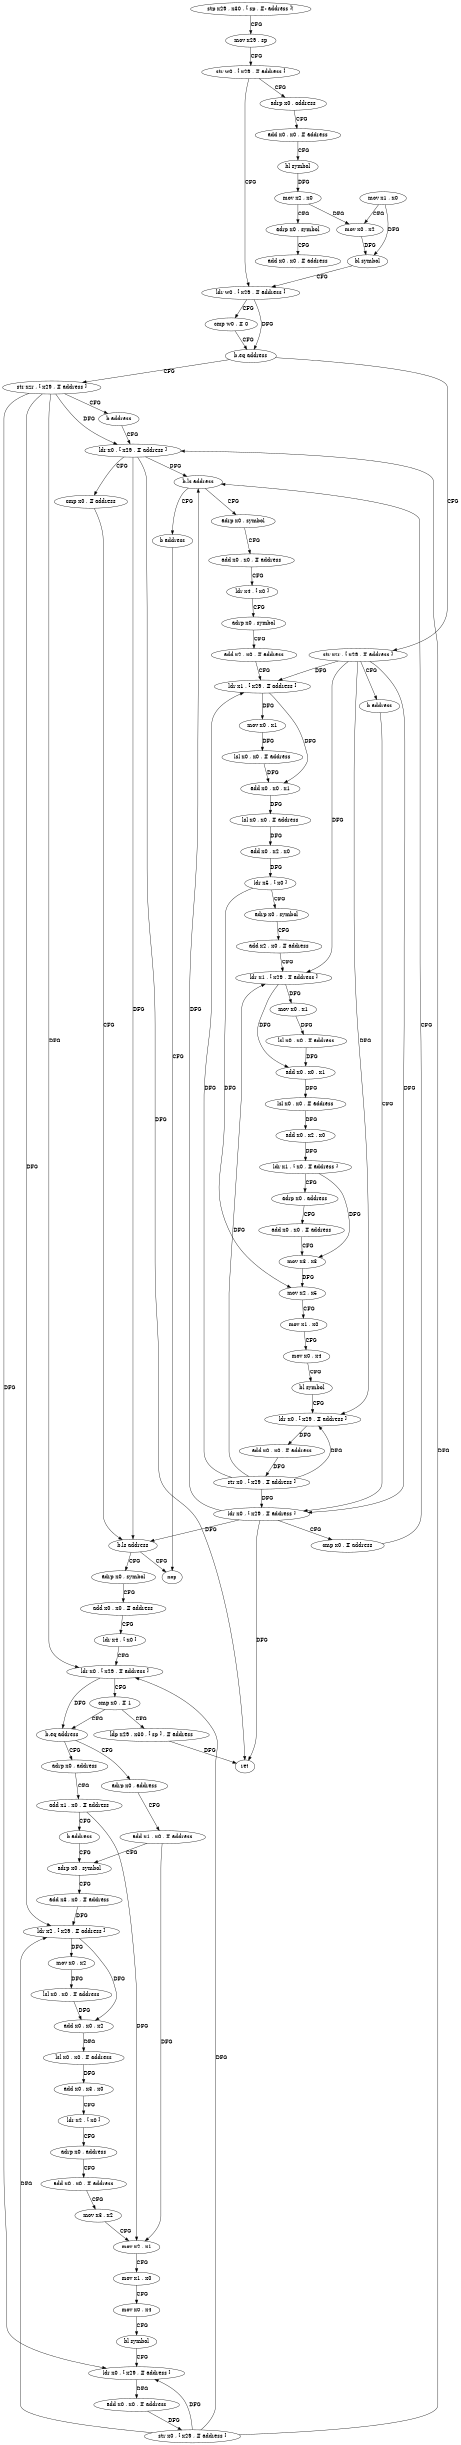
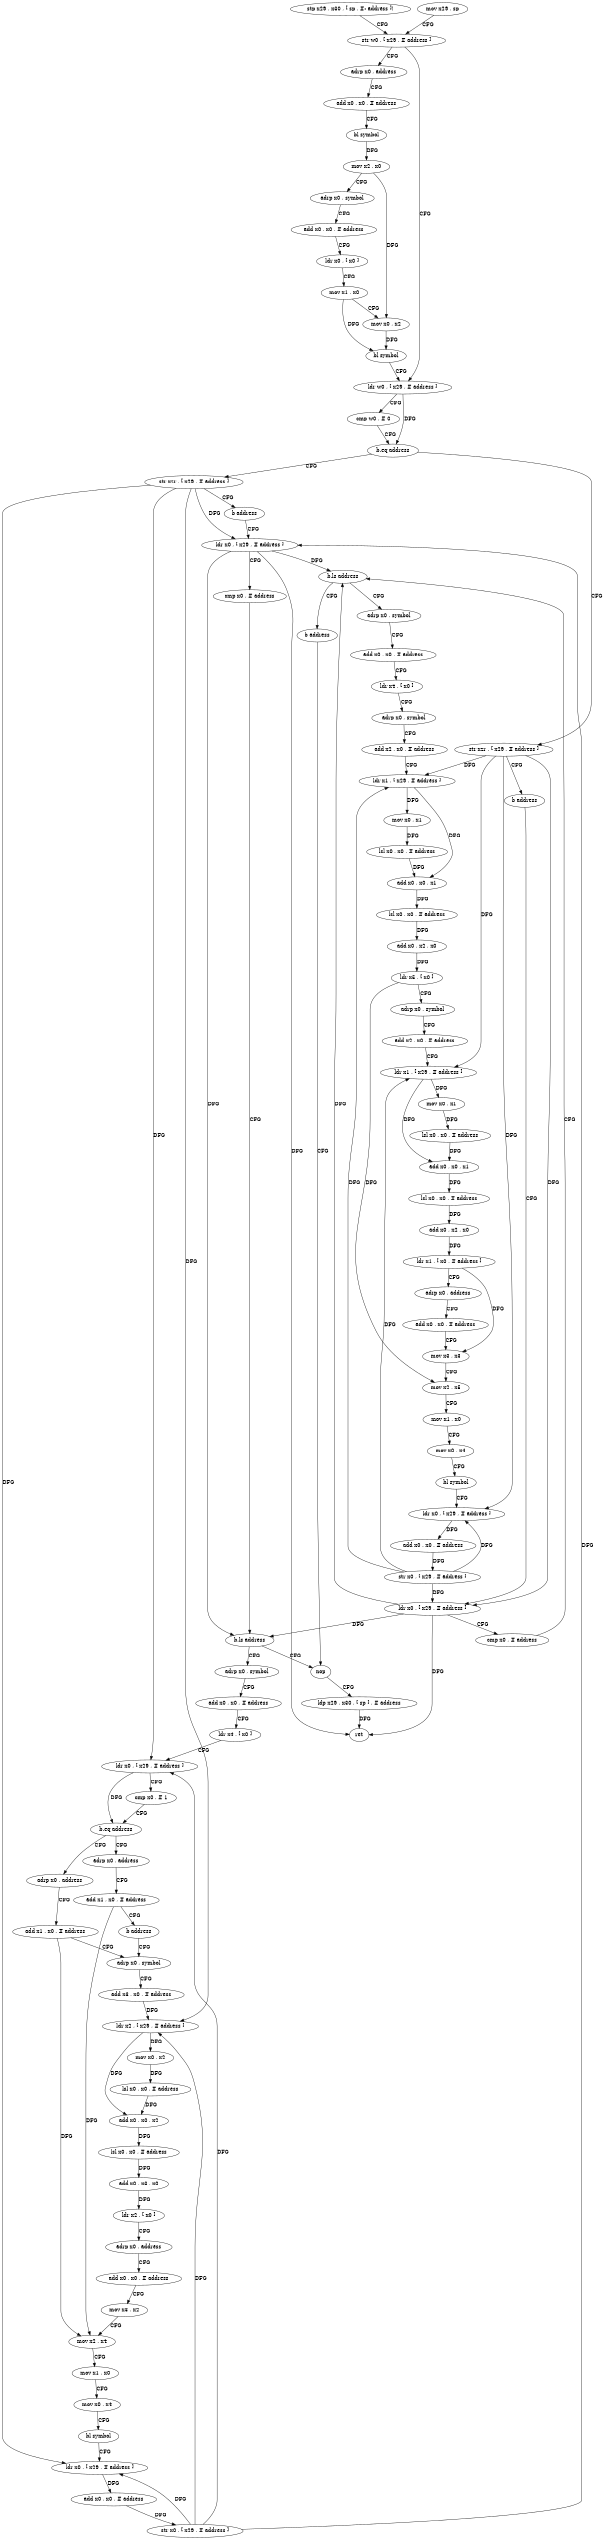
edge "stp x29 , x30 , [ sp , #- address ]!" -> "mov x29 , sp": now "stp x29 , x30 , [ sp , #- address ]!" -> "str w0 , [ x29 , # address ]"
node "ldr x0 , [ x0 ]": added
edge "mov x3 , x3" -> "mov x2 , x5": label "DFG" -> "CFG"
edge "cmp x0 , # 1" -> "ldp x29 , x30 , [ sp ] , # address": now "nop" -> "ldp x29 , x30 , [ sp ] , # address"
edge "add x0 , x3 , x0" -> "ldr x2 , [ x0 ]": label "CFG" -> "DFG"
node "mov x2 , x1": label "mov x2 , x1" -> "mov x2 , x4"
